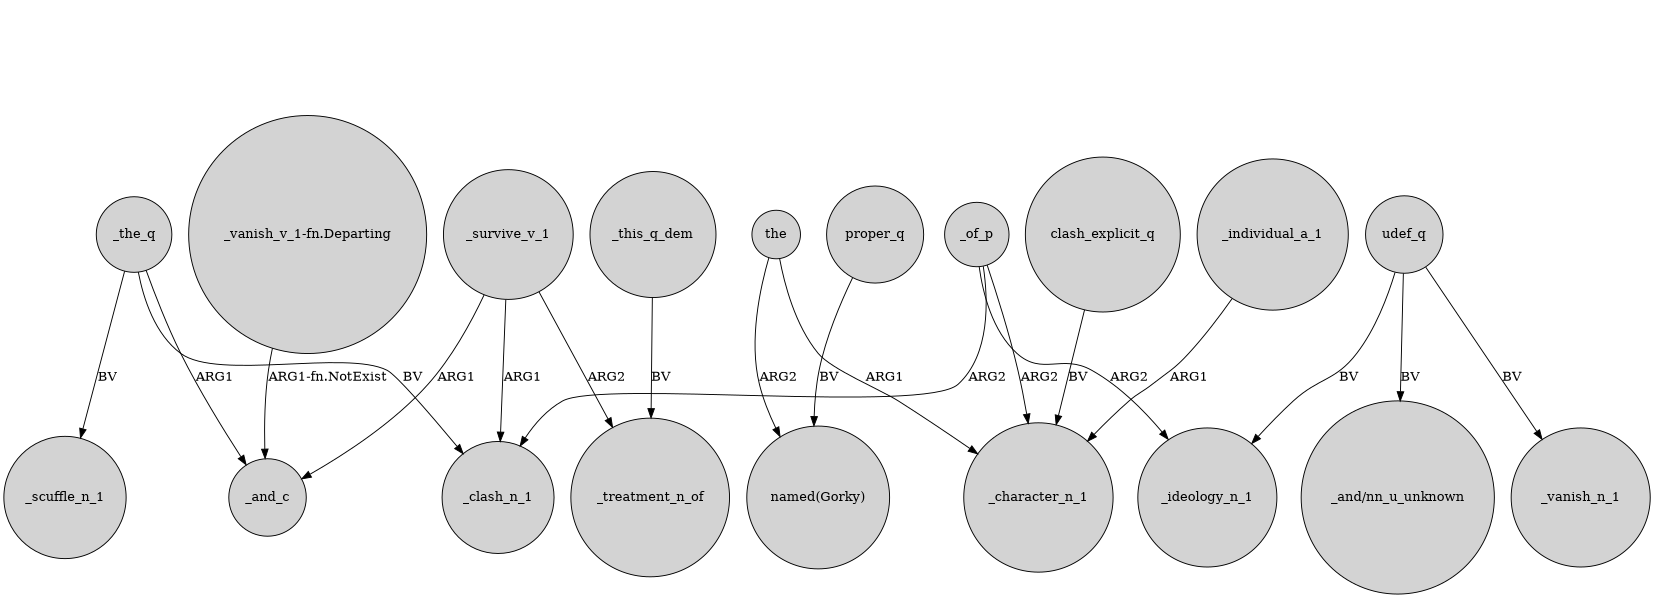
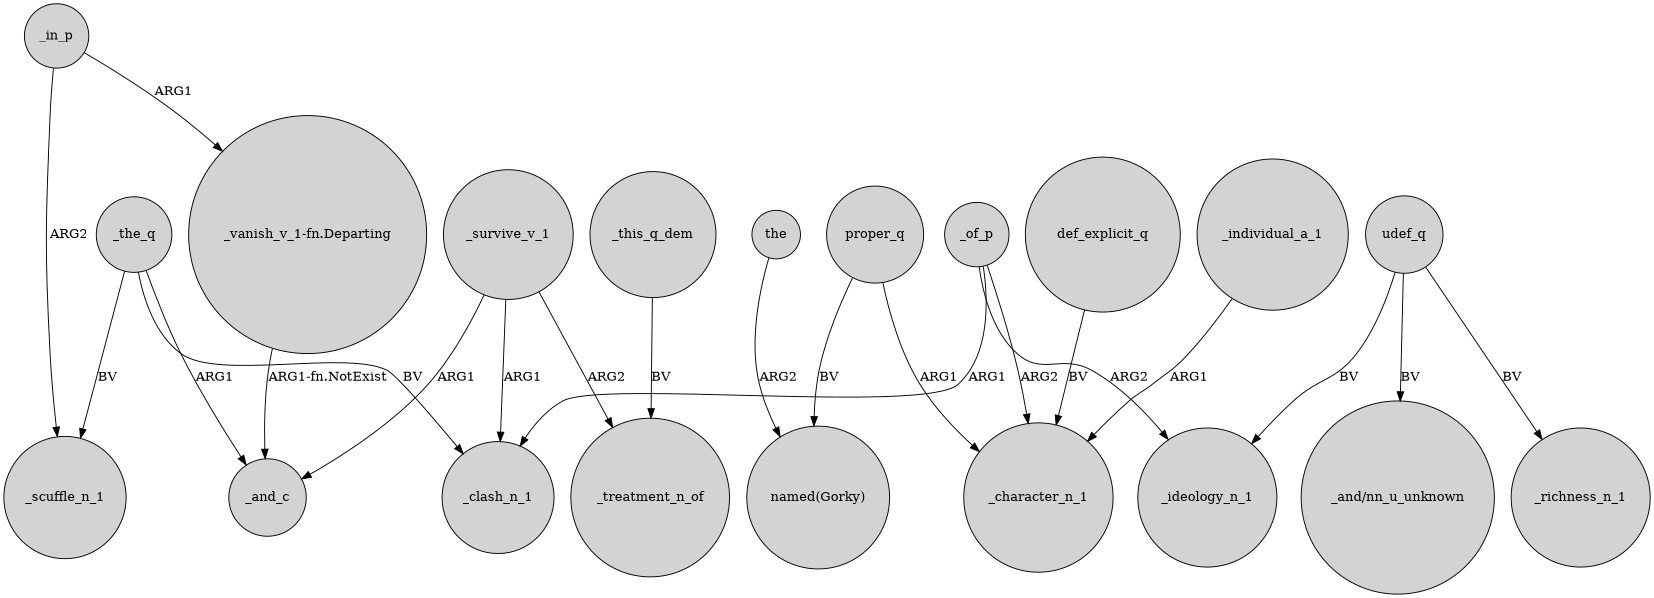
node "_in_p": added
node "clash_explicit_q": label "clash_explicit_q" -> "def_explicit_q"
edge "the" -> "_character_n_1": now "proper_q" -> "_character_n_1"
edge "_of_p" -> "_clash_n_1": label "ARG2" -> "ARG1"
node "_vanish_n_1": label "_vanish_n_1" -> "_richness_n_1"
